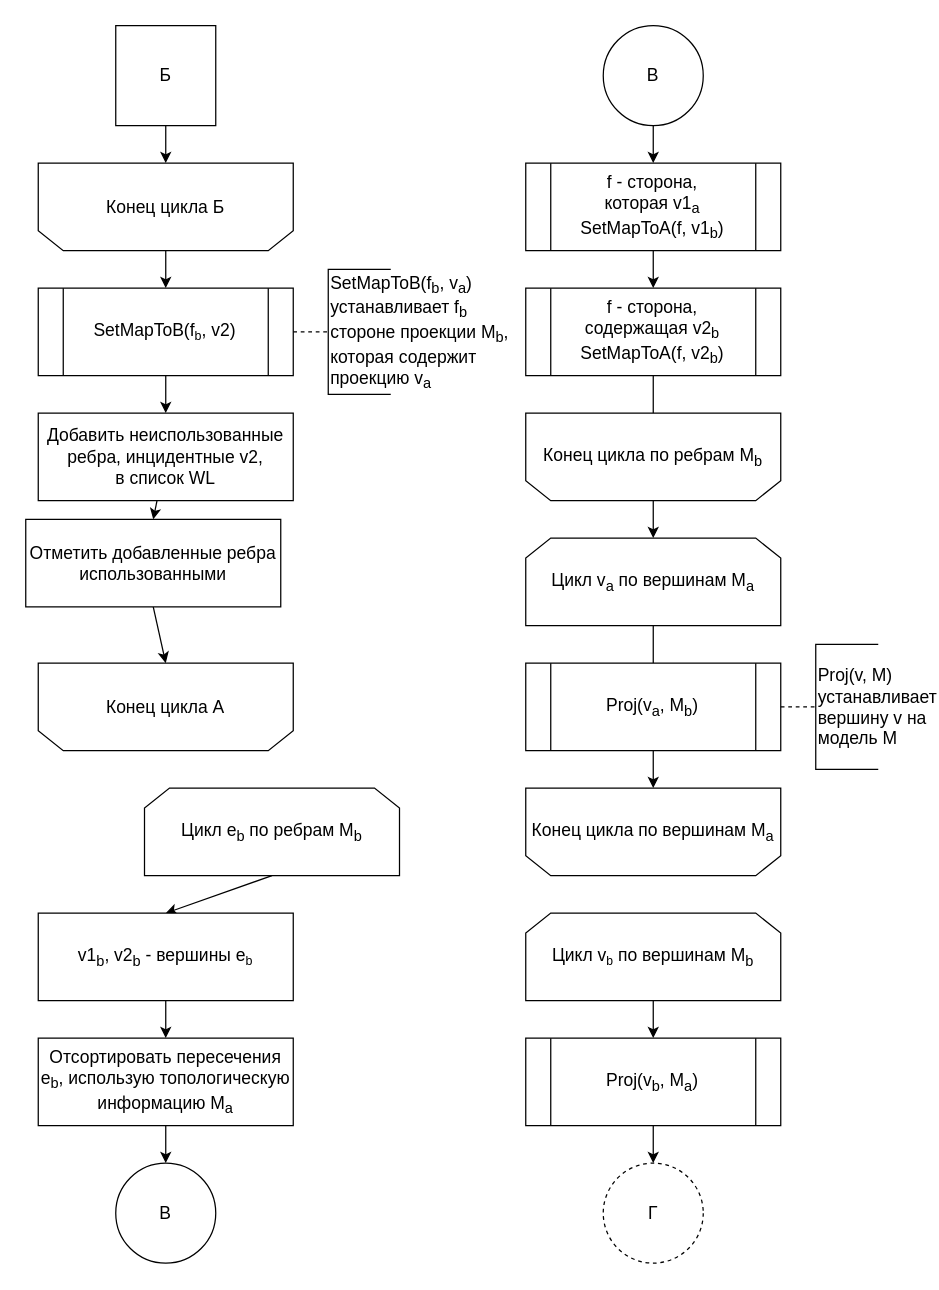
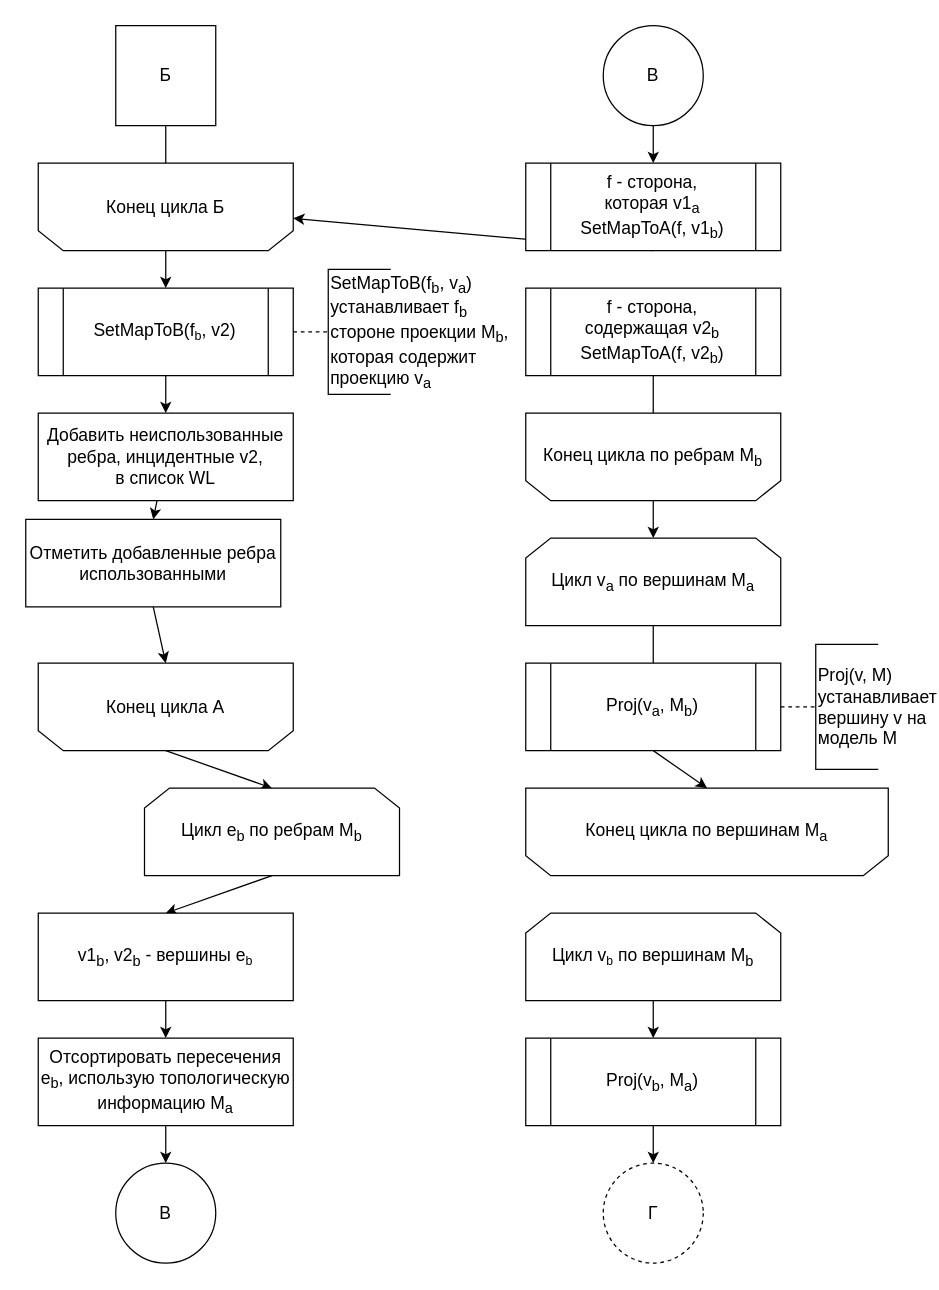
edge "Б" -> "Конец цикла Б": arrowhead classic -> none
edge "f - сторона, которая v1a SetMapToA(f, v1b)" -> "f - сторона, содержащая v2b SetMapToA(f, v2b)": now "f - сторона, которая v1a SetMapToA(f, v1b)" -> "Конец цикла Б"
edge "Конец цикла А" -> "Цикл eb по ребрам Mb": added
node "Конец цикла по вершинам Ma": size 255x88 -> 363x88
